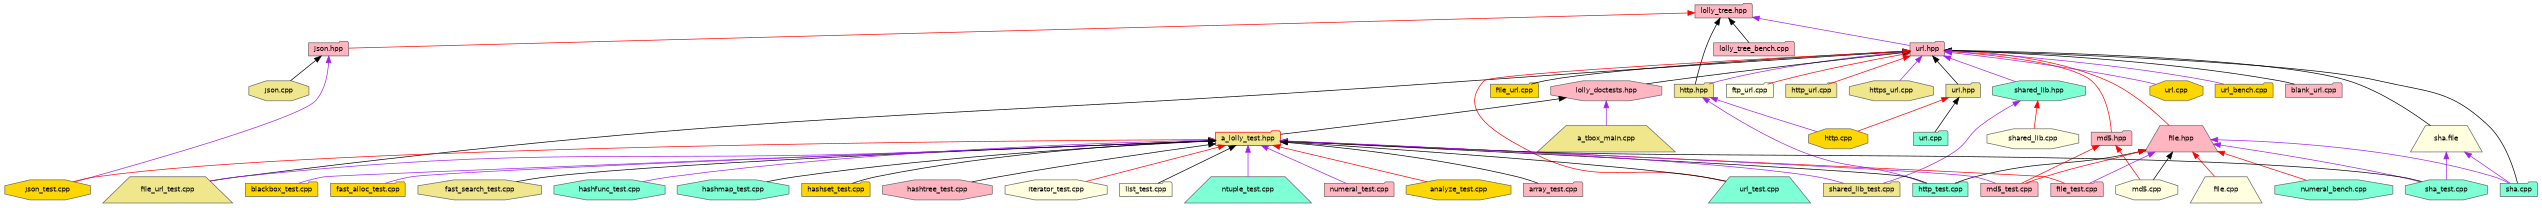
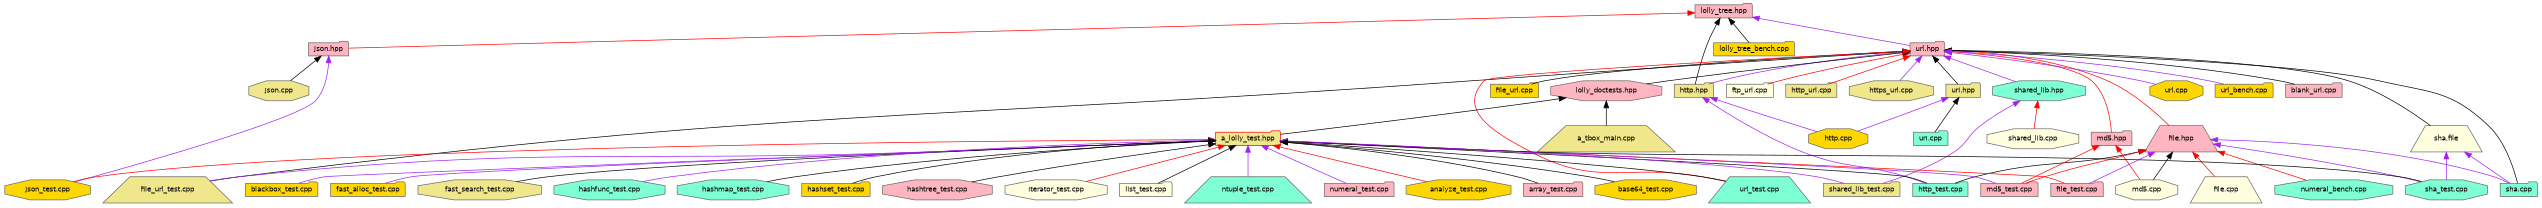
node "lolly_tree_bench.cpp": fillcolor lightpink -> gold
edge "http.cpp" -> "uri.hpp": color red -> purple
edge "a_tbox_main.cpp" -> "lolly_doctests.hpp": color purple -> black
node "base64_test.cpp": added
